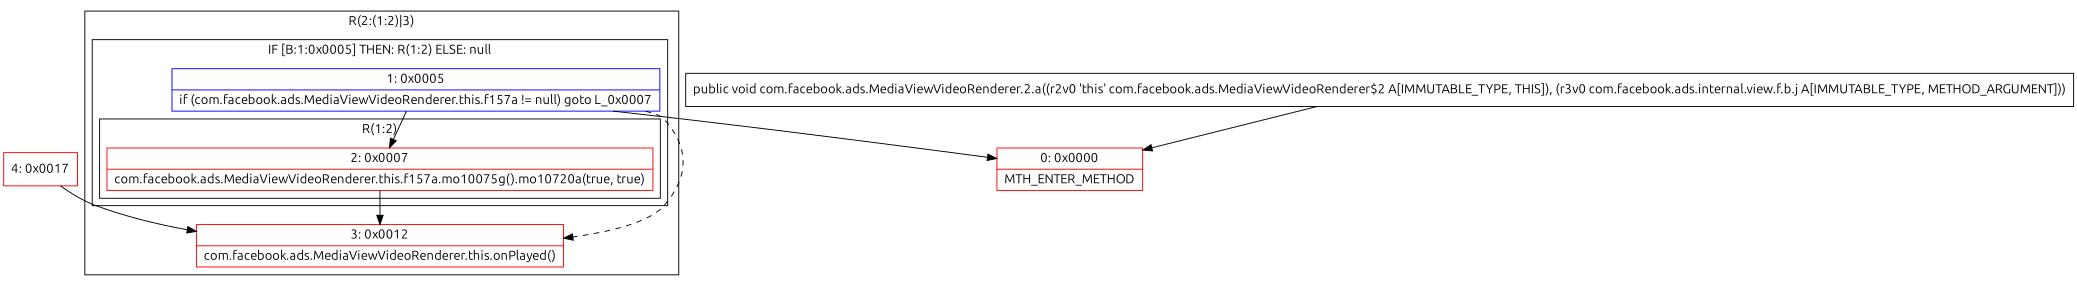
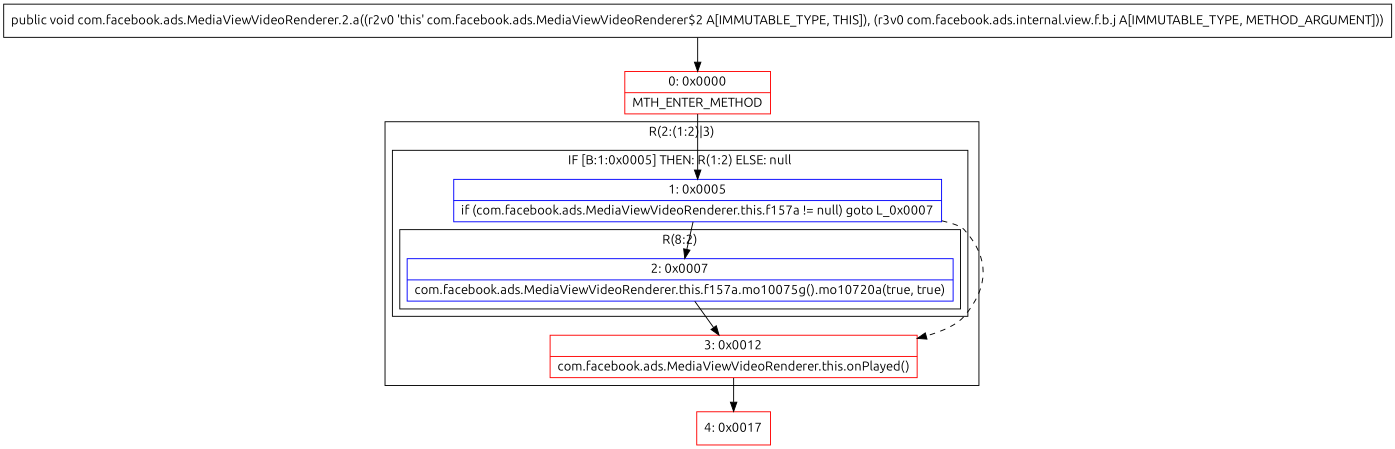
cluster "R(1:2)": label "R(1:2)" -> "R(8:2)"
edge "1: 0x0005" -> "0: 0x0000": reversed
node "2: 0x0007": color red -> blue
edge "4: 0x0017" -> "3: 0x0012": reversed
